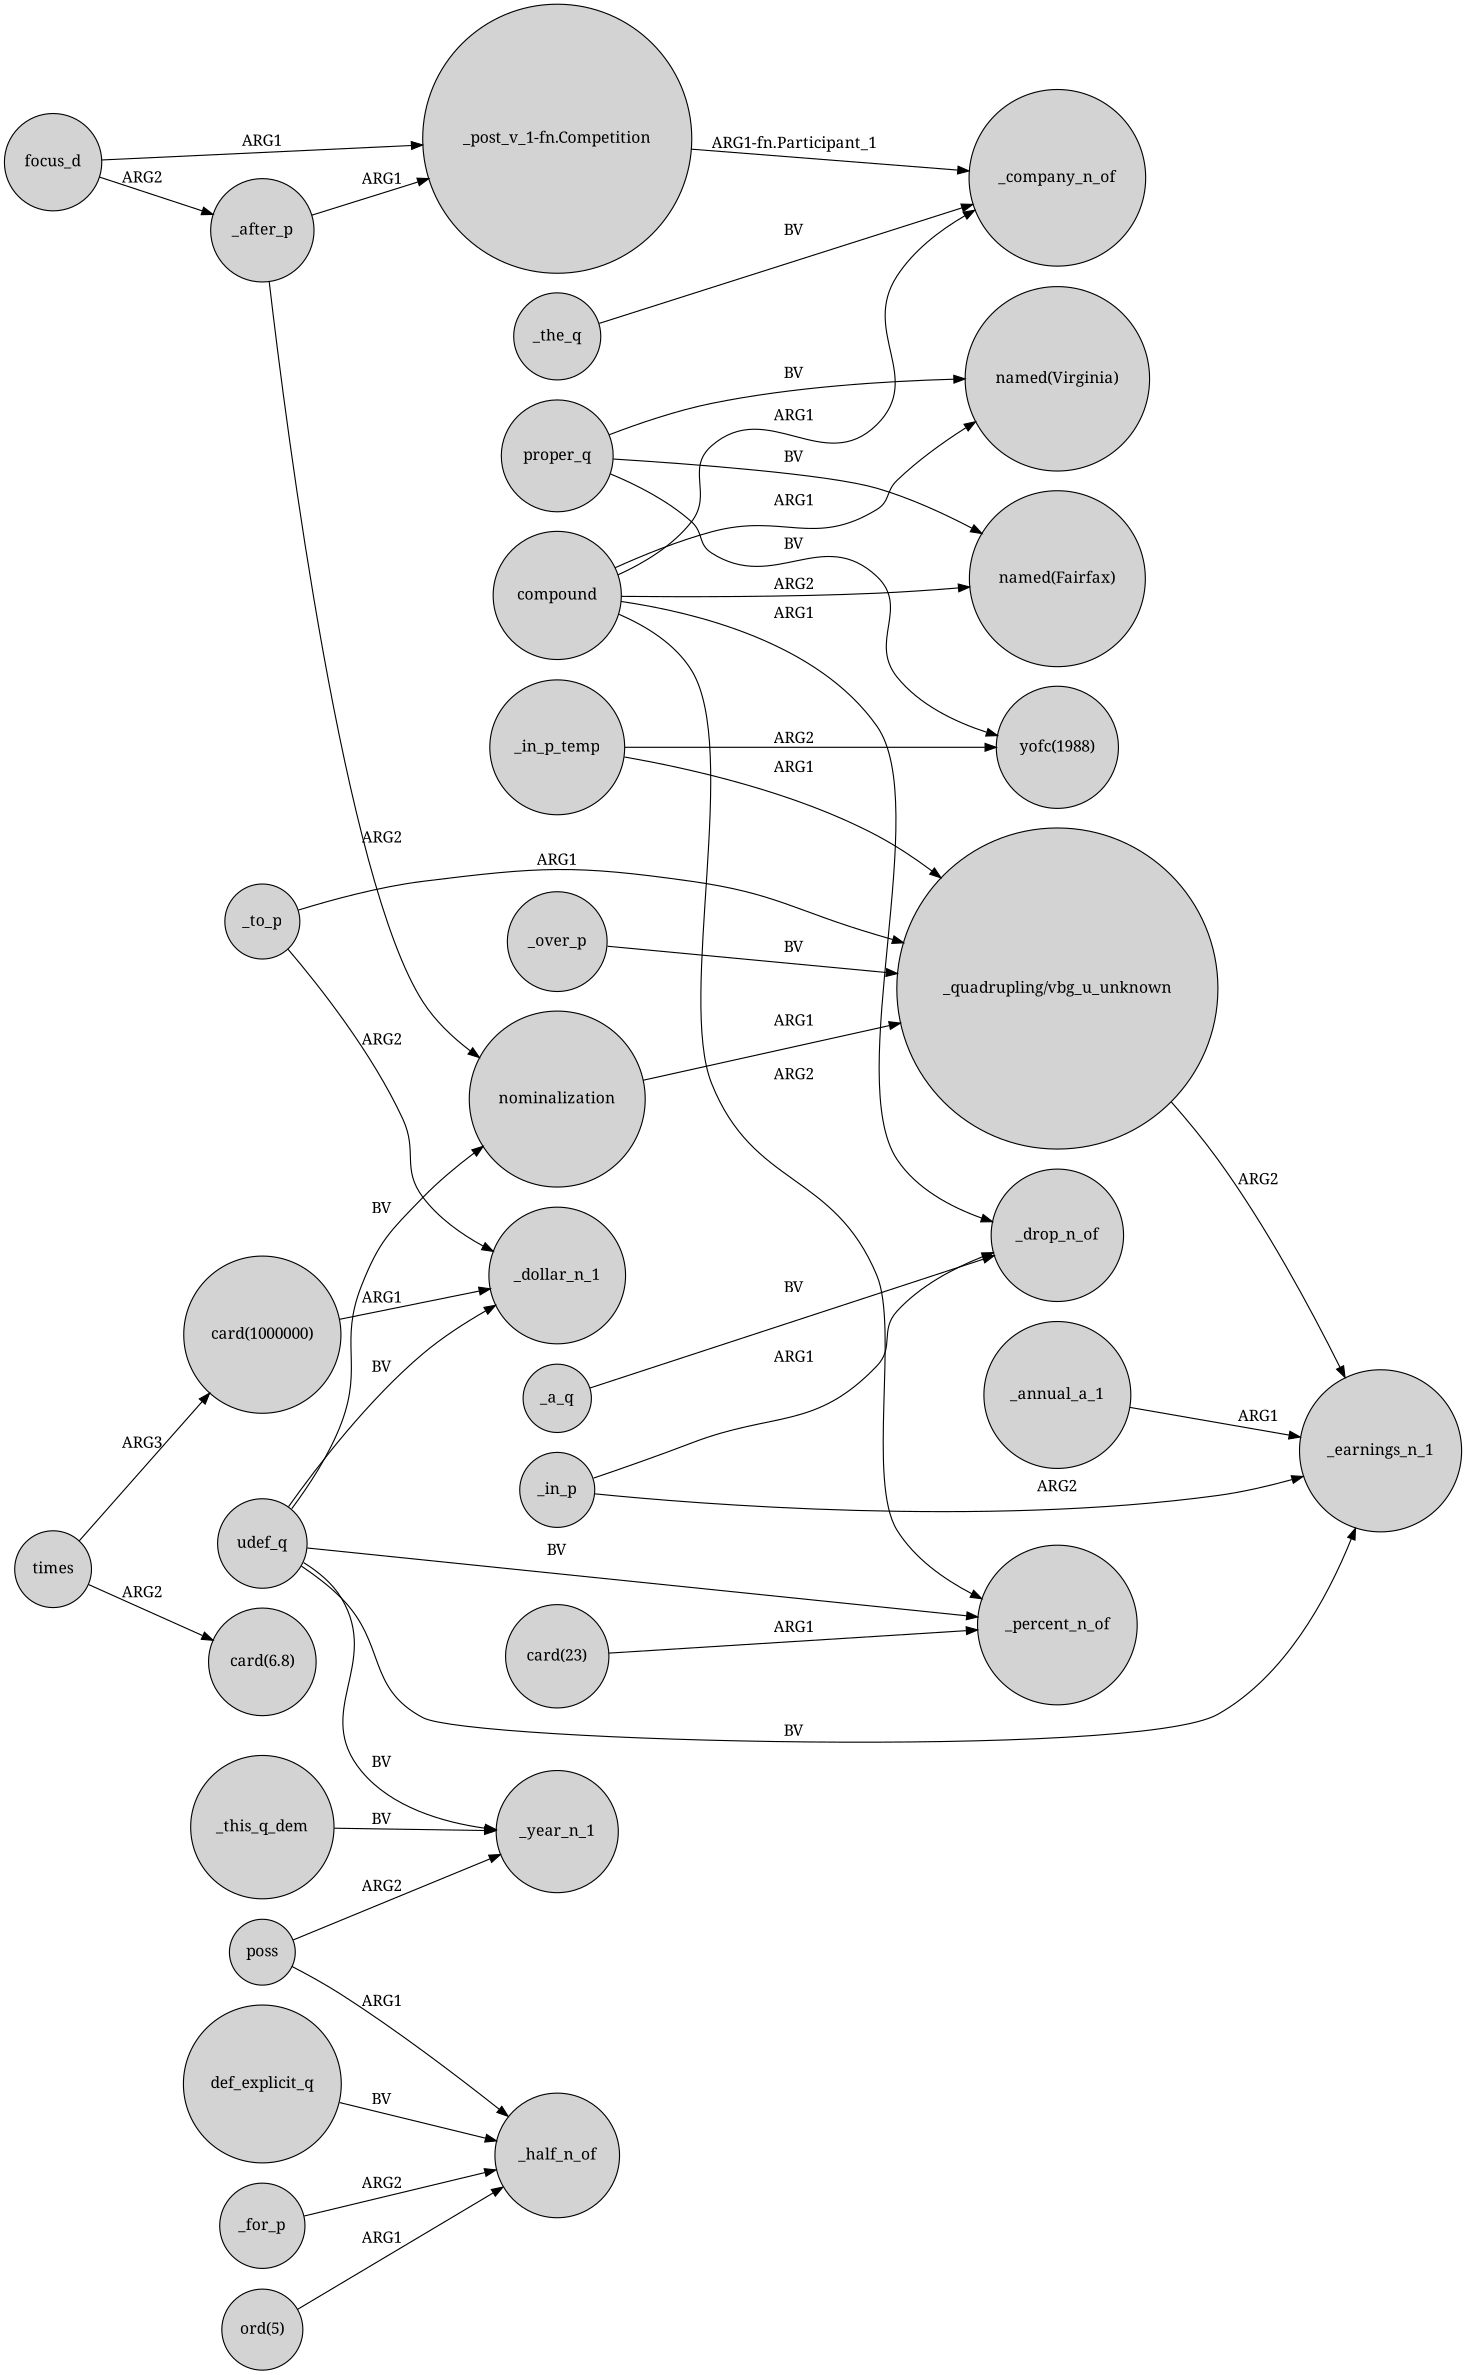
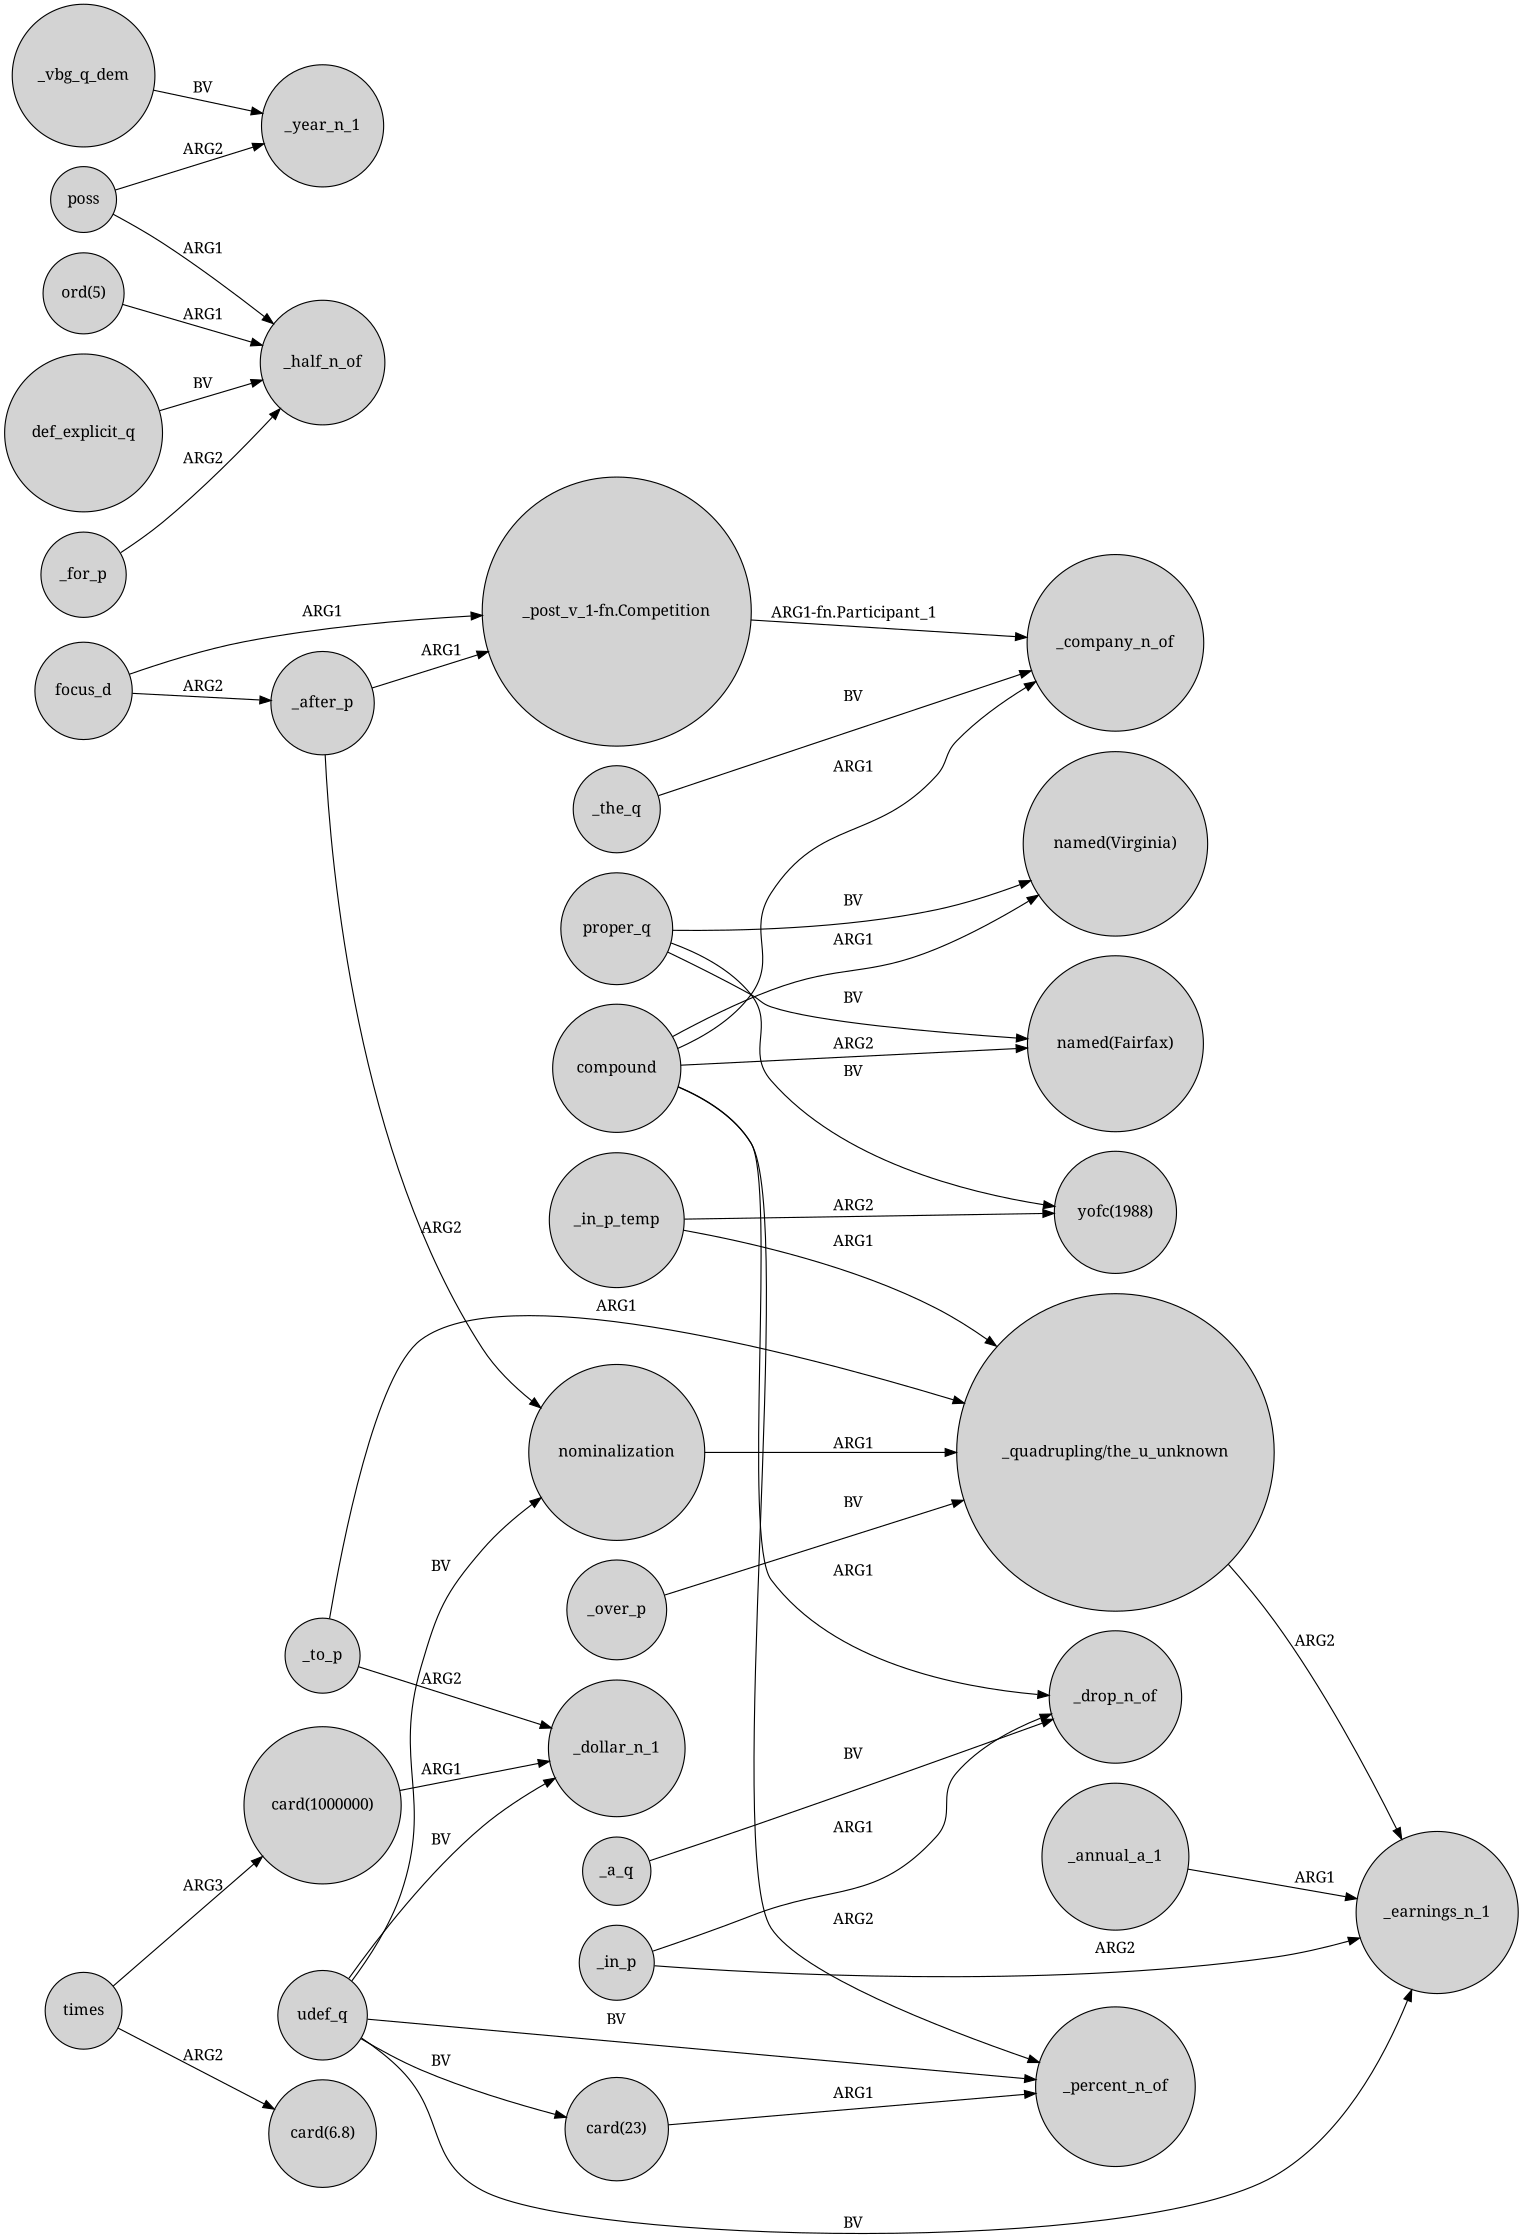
node "_quadrupling/vbg_u_unknown": label "_quadrupling/vbg_u_unknown" -> "_quadrupling/the_u_unknown"
edge "udef_q" -> "_year_n_1": now "udef_q" -> "card(23)"
node "_this_q_dem": label "_this_q_dem" -> "_vbg_q_dem"
